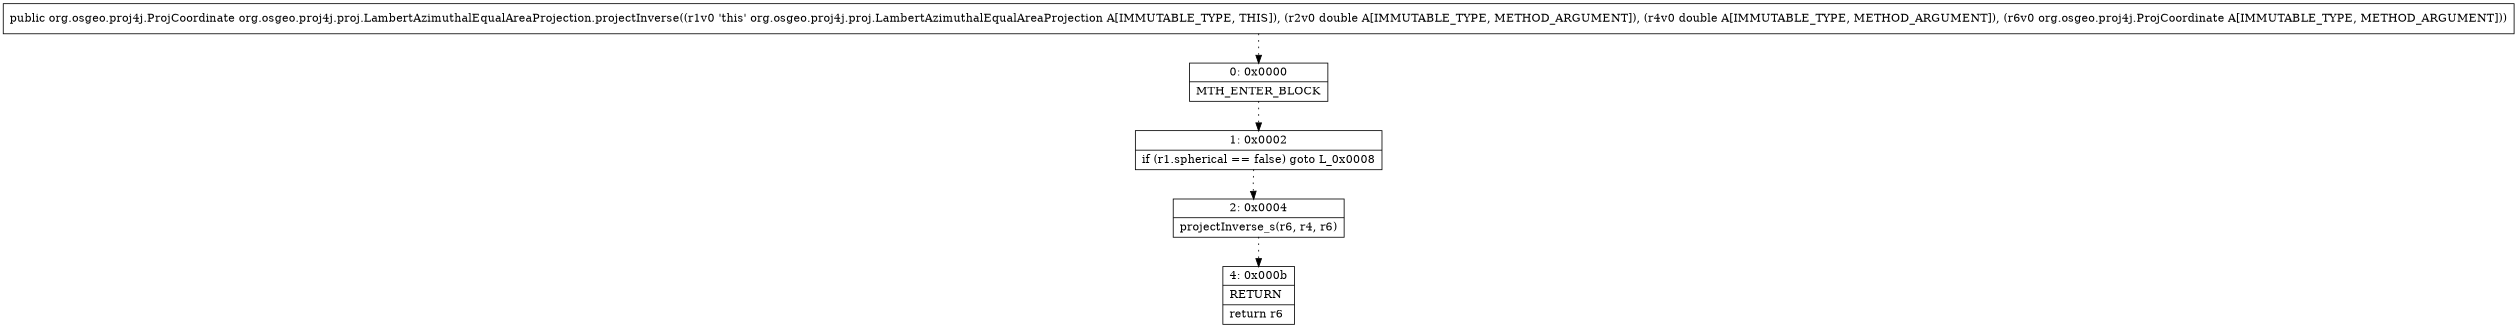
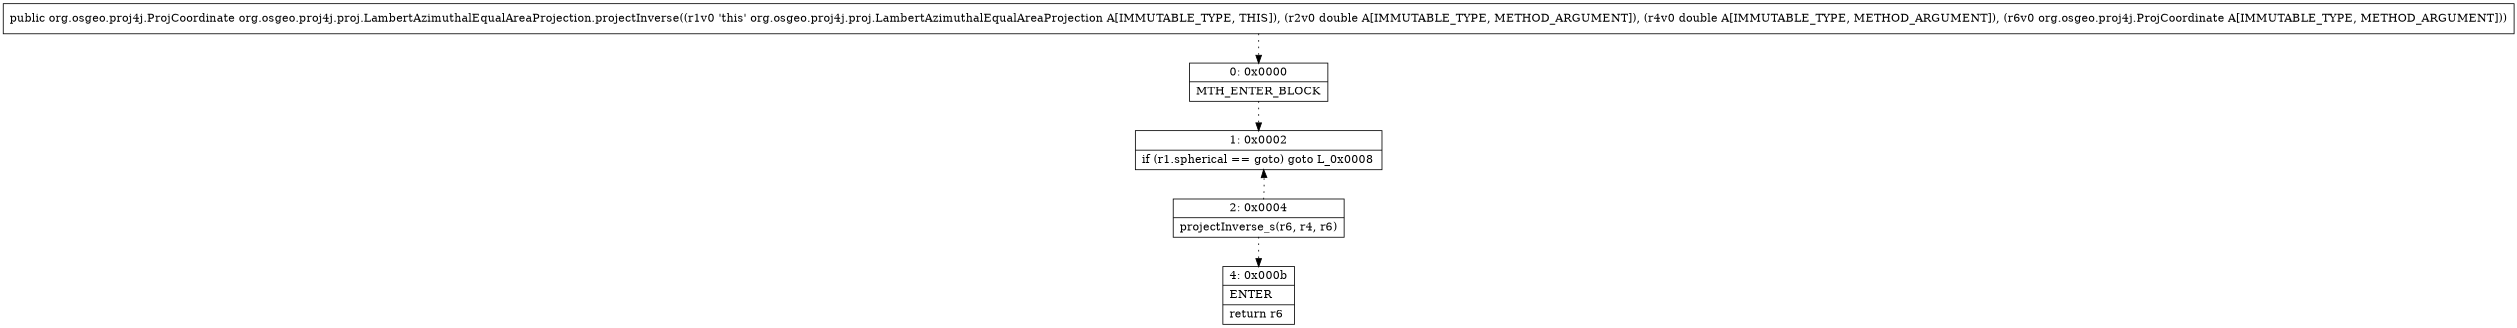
node "1: 0x0002": text "if (r1.spherical == false) goto L_0x0008" -> "if (r1.spherical == goto) goto L_0x0008"
edge "1: 0x0002" -> "2: 0x0004": reversed
node "4: 0x000b": text "RETURN" -> "ENTER"
